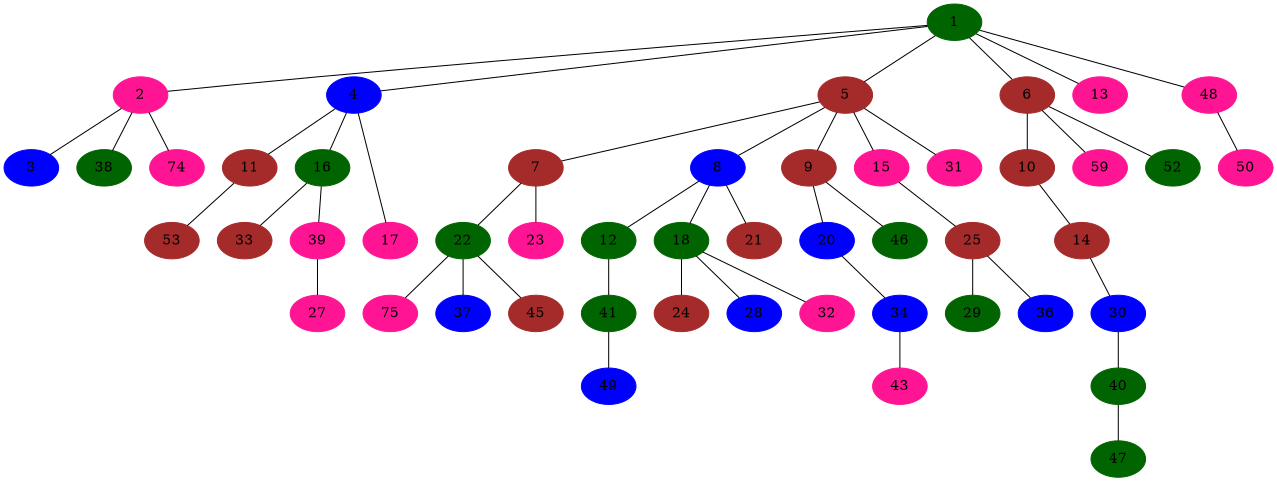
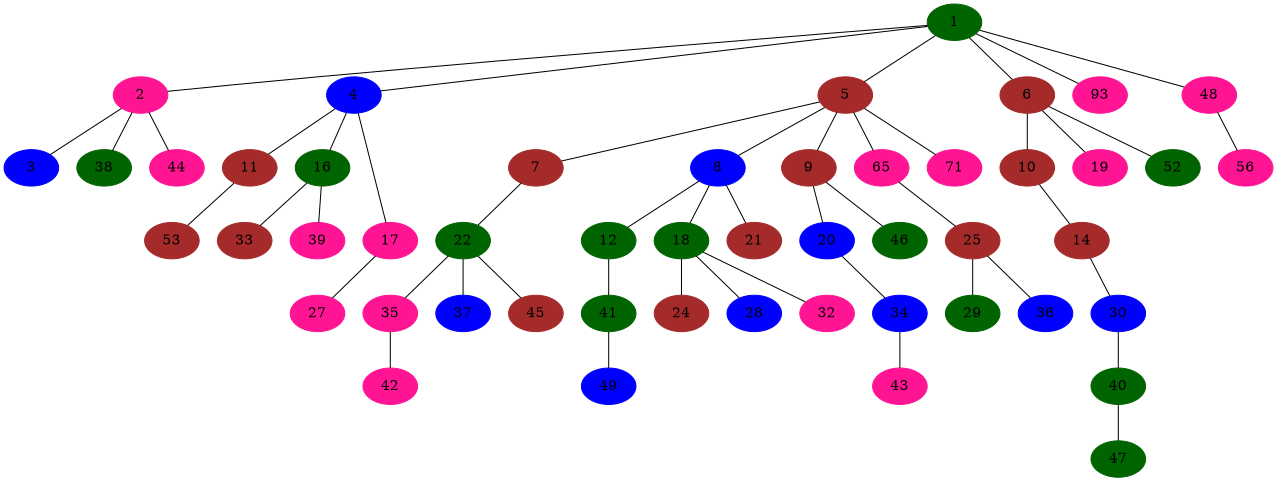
node "13": label "13" -> "93"
node "74": label "74" -> "44"
node "15": label "15" -> "65"
node "31": label "31" -> "71"
node "59": label "59" -> "19"
node "50": label "50" -> "56"
node "23": removed
edge "39" -- "27": now "17" -- "27"
node "75": label "75" -> "35"
node "42": added
